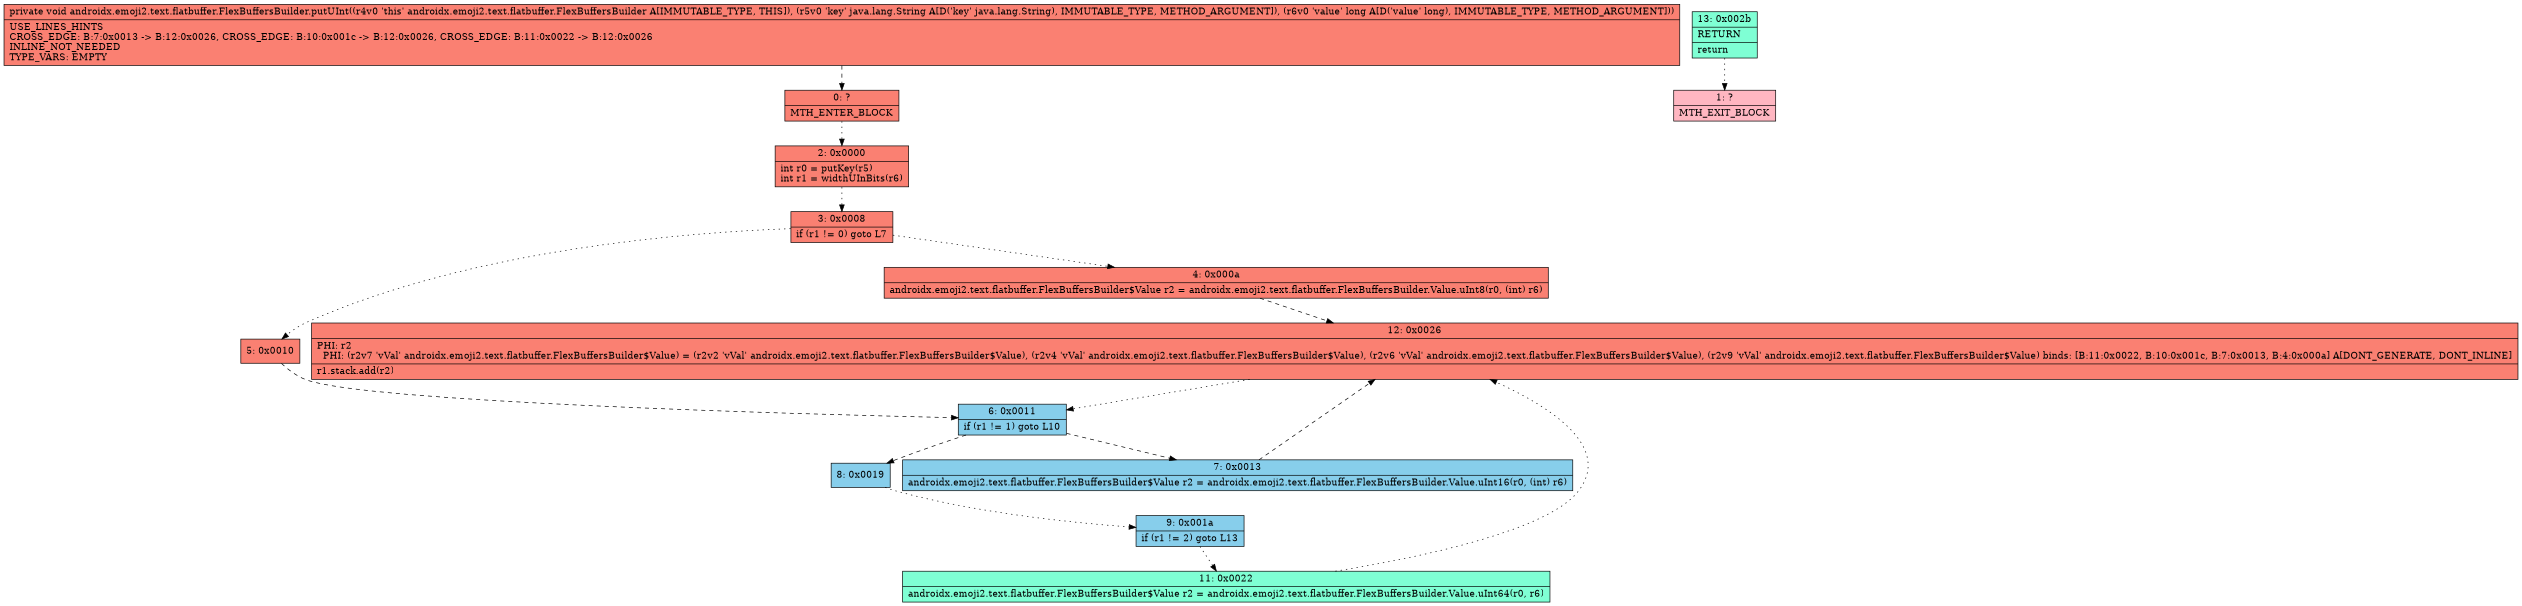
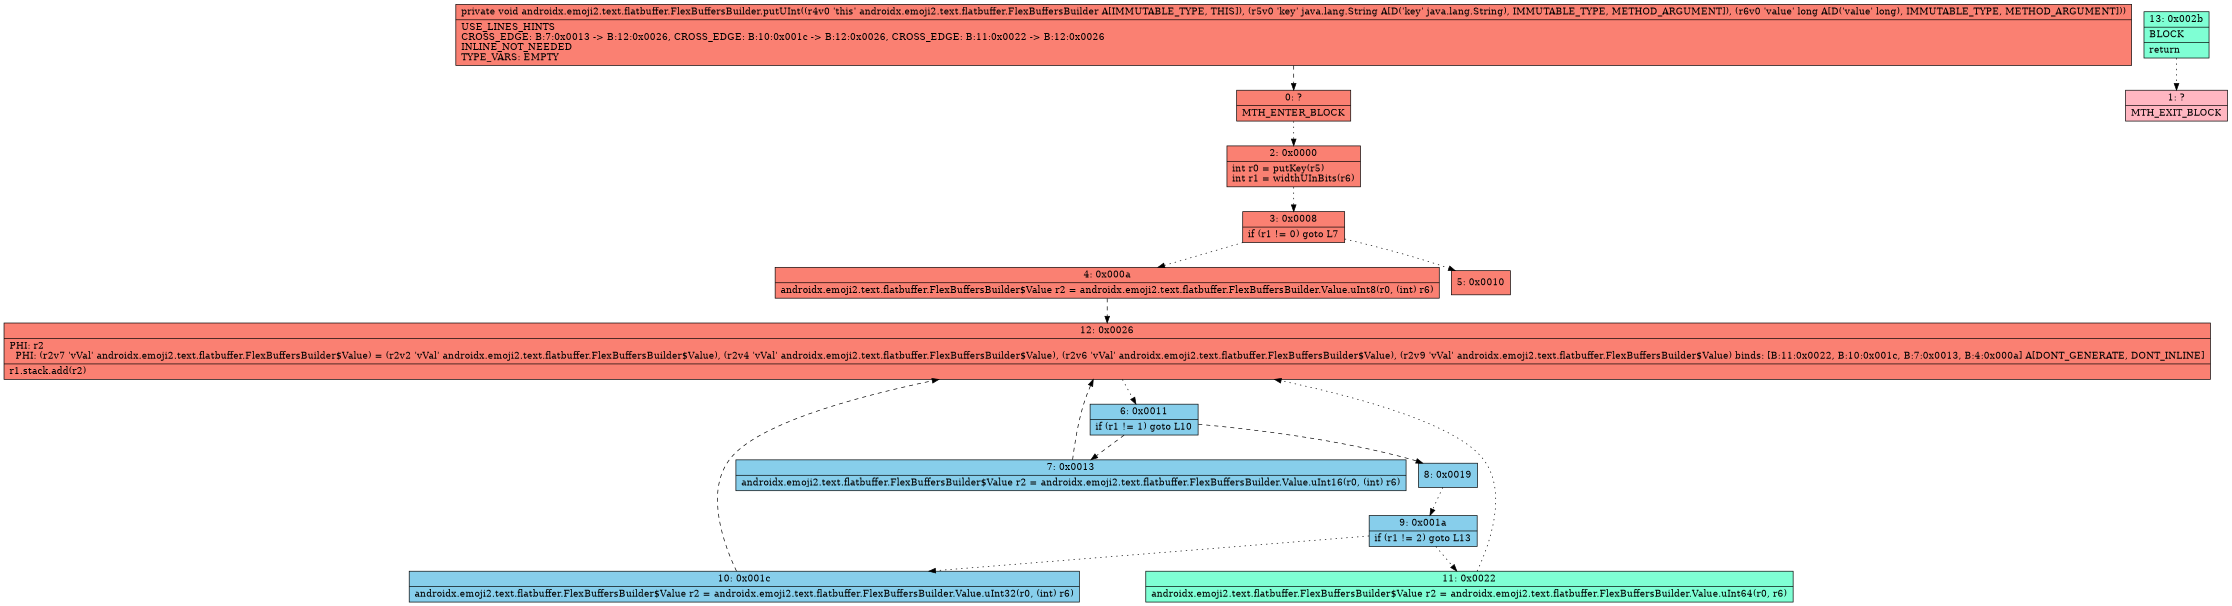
node "13: 0x002b": text "RETURN" -> "BLOCK"
edge "5: 0x0010" -> "6: 0x0011": removed
node "10: 0x001c": added
